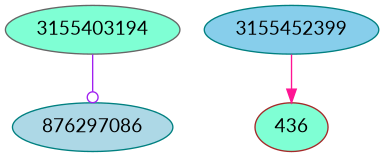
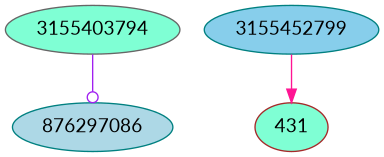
node "3155403194": label "3155403194" -> "3155403794"
node "3155452399": label "3155452399" -> "3155452799"
node "436": label "436" -> "431"
